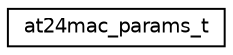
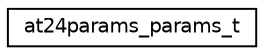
node "at24mac_params_t": label "at24mac_params_t" -> "at24params_params_t"
